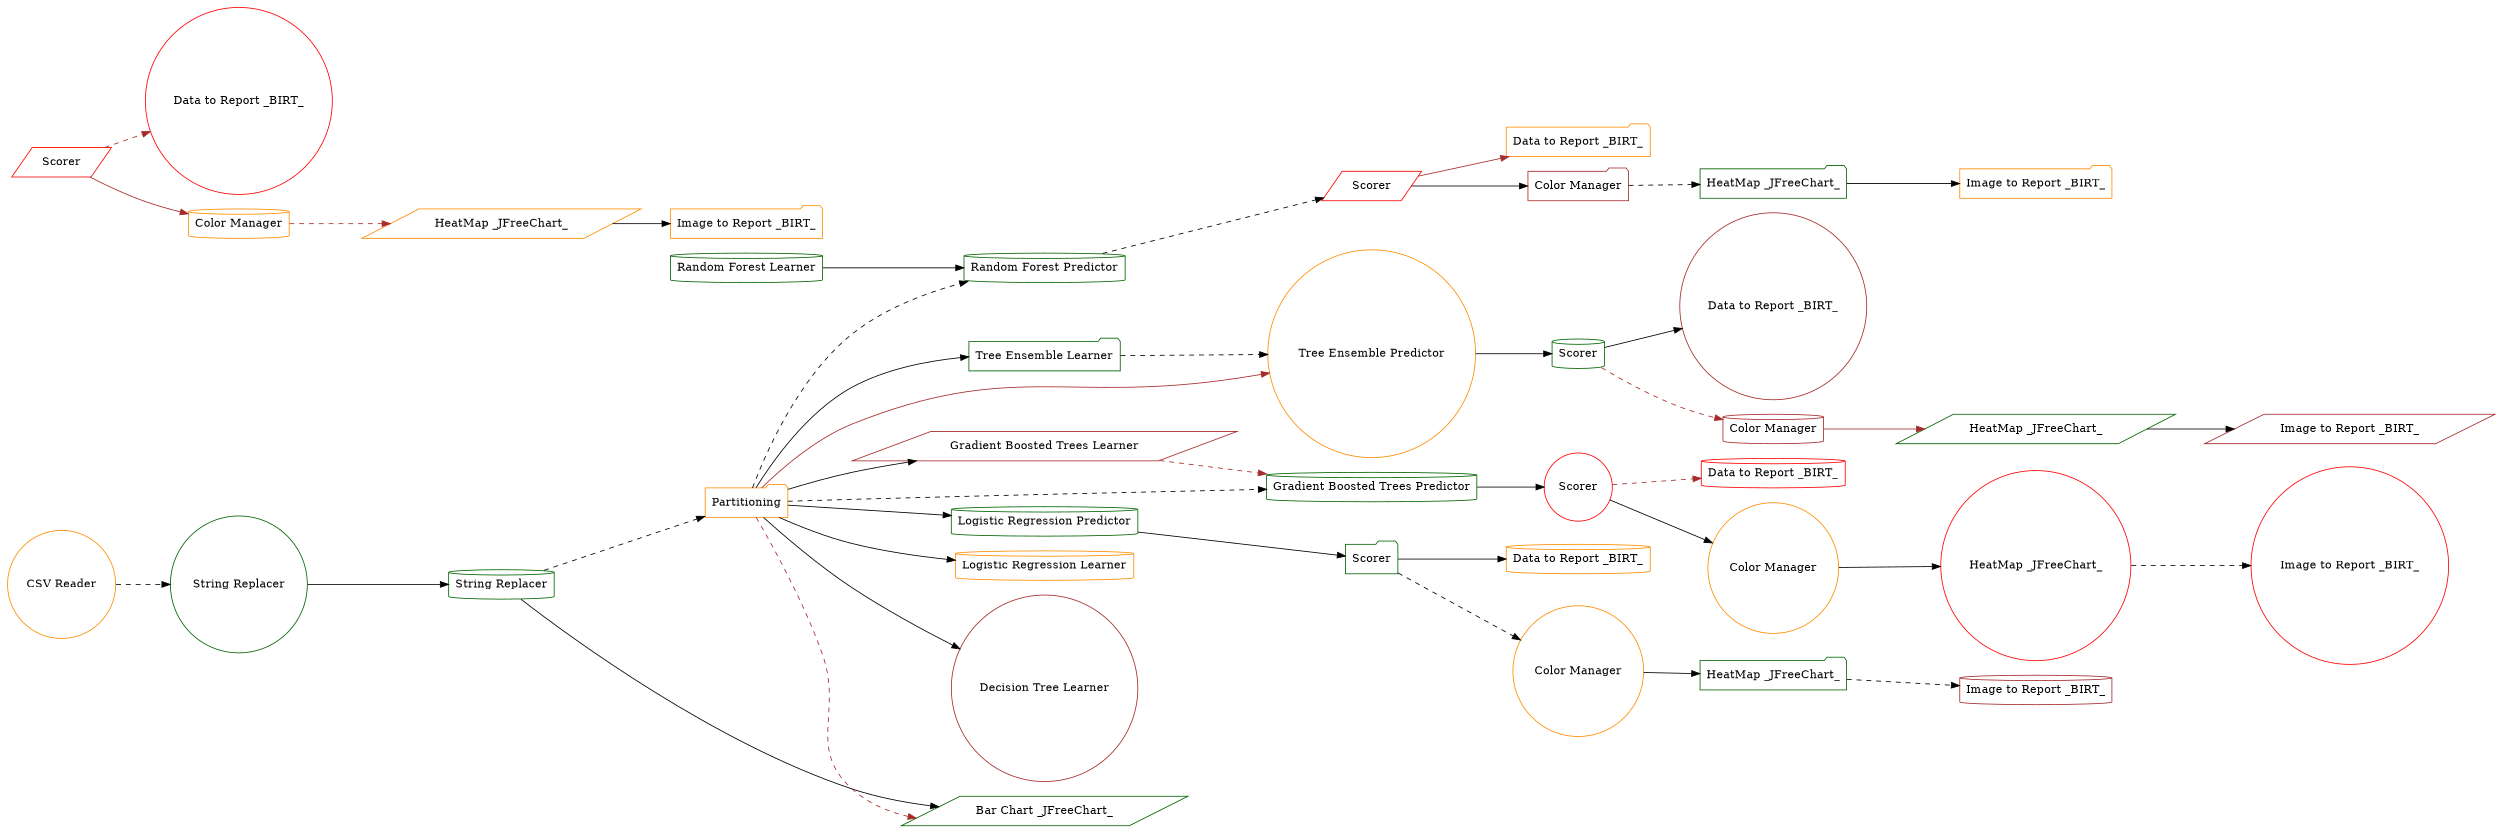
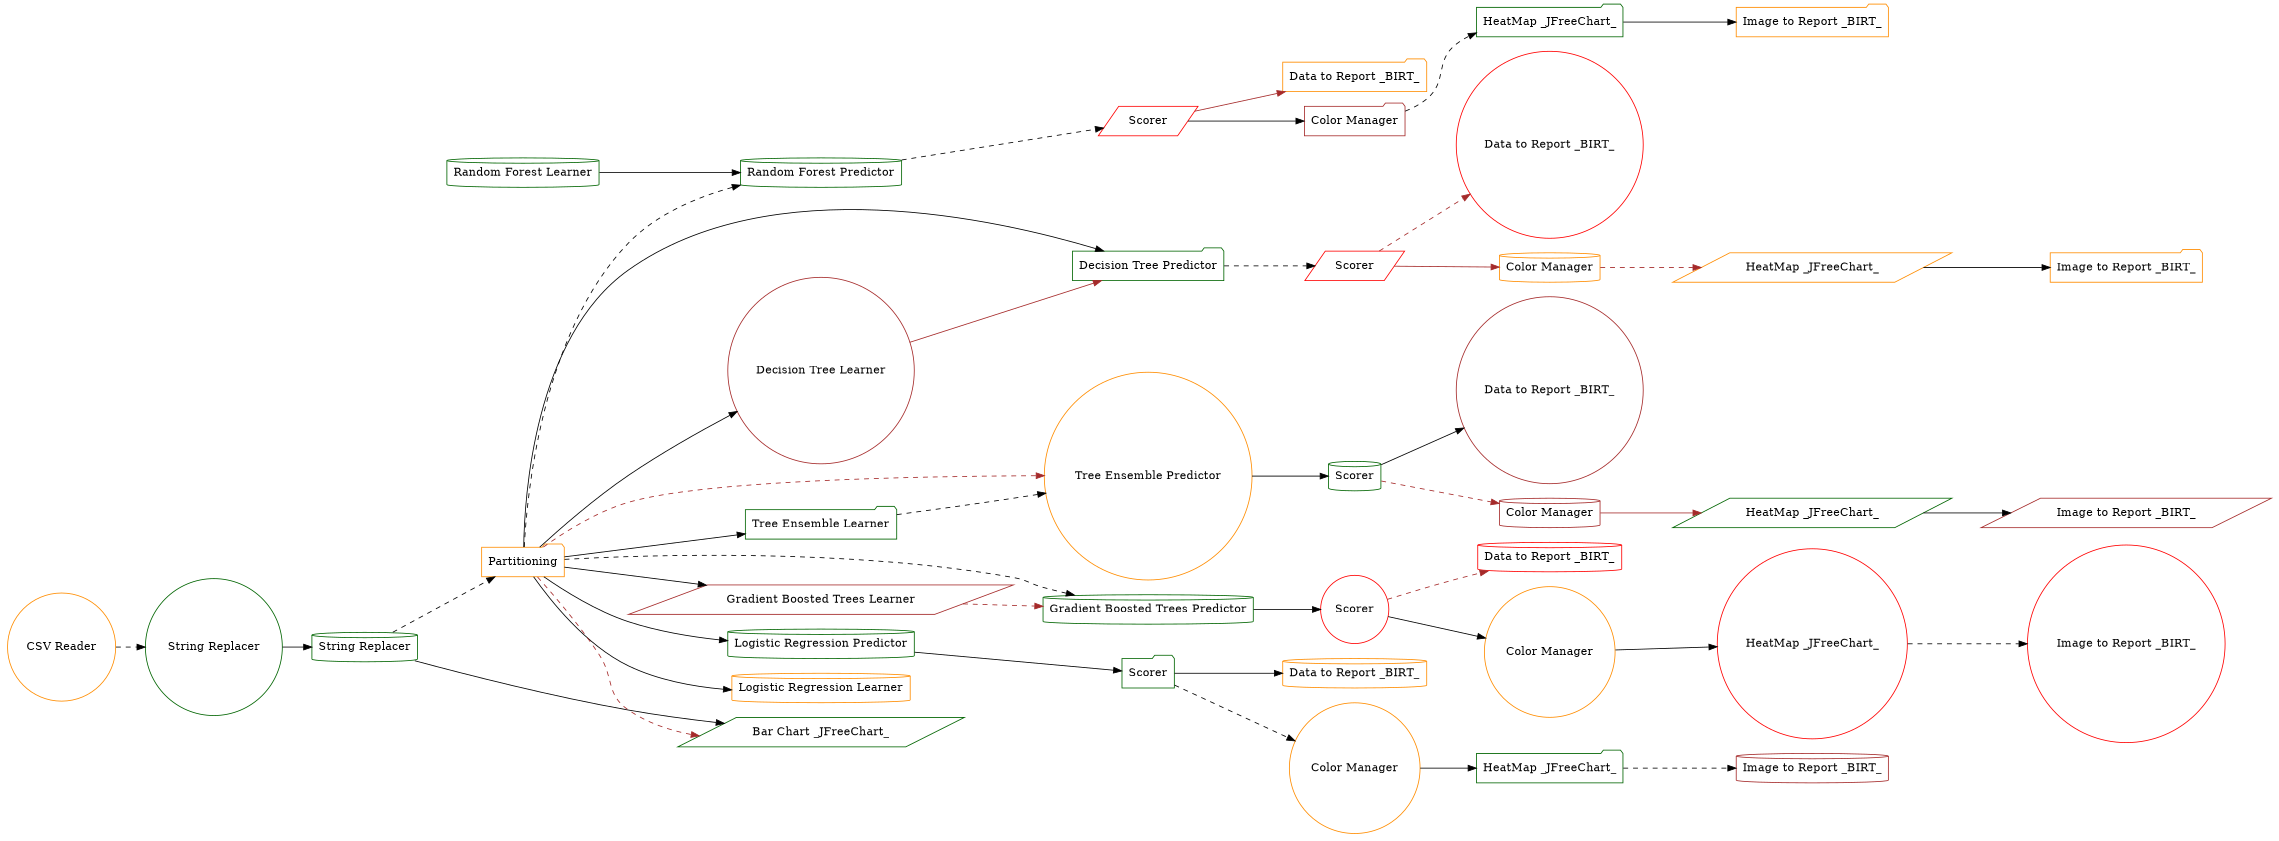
node "Decision Tree Predictor": added
edge "Partitioning" -> "Tree Ensemble Predictor": style solid -> dashed
